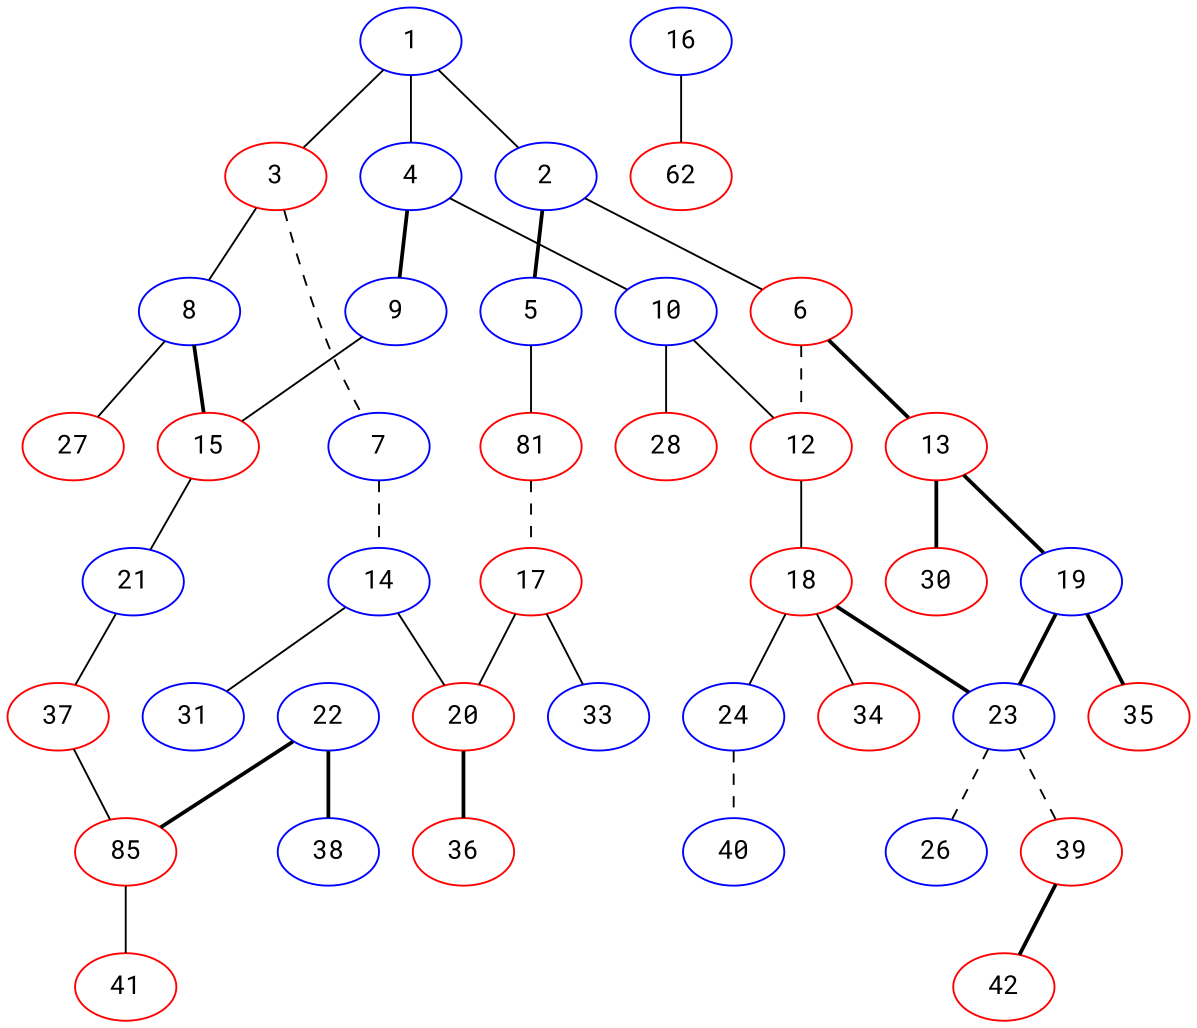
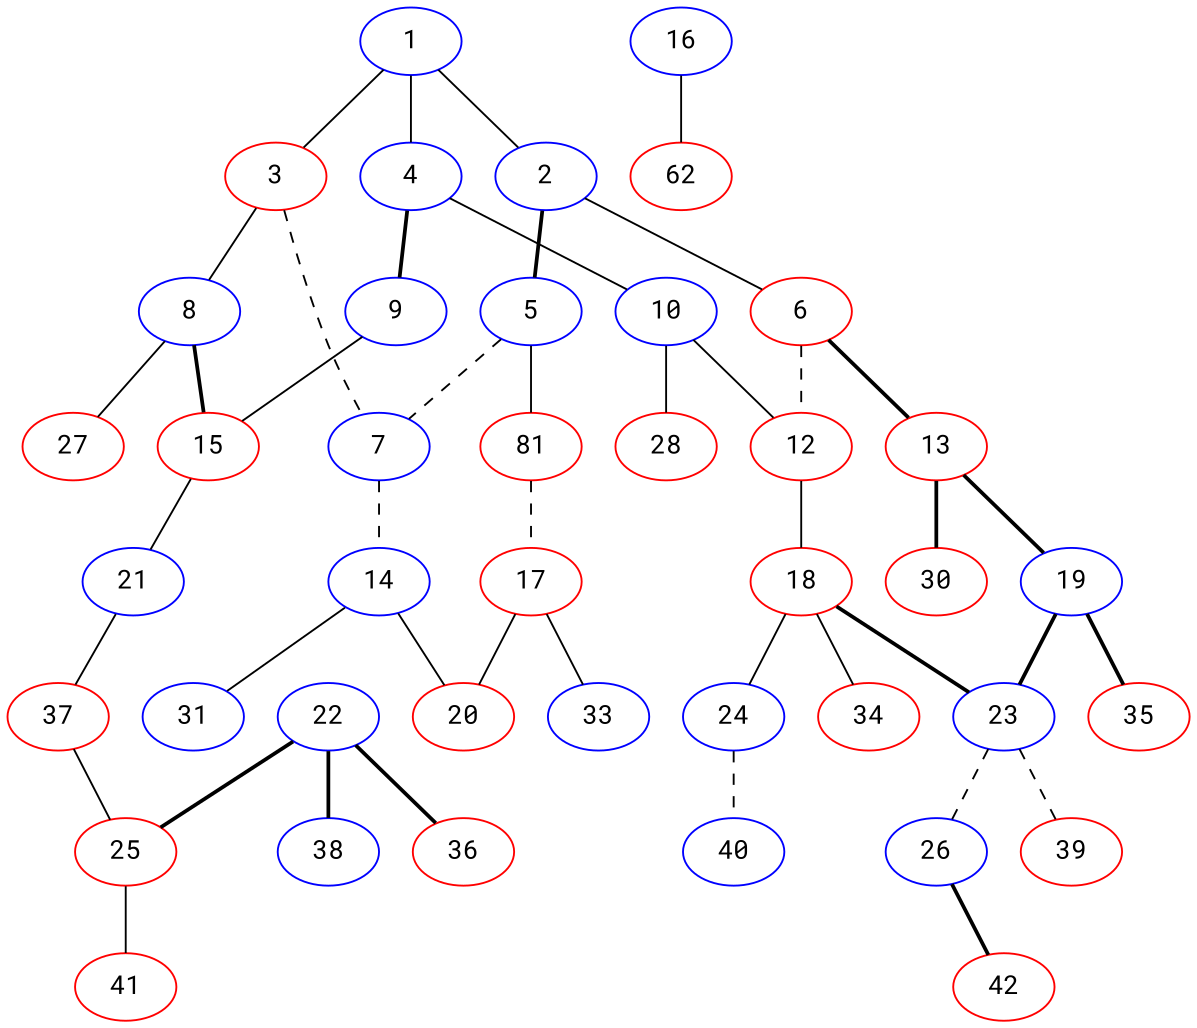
edge "5" -- "7": added
edge "20" -- "36": now "22" -- "36"
node "85": label "85" -> "25"
edge "39" -- "42": now "26" -- "42"
